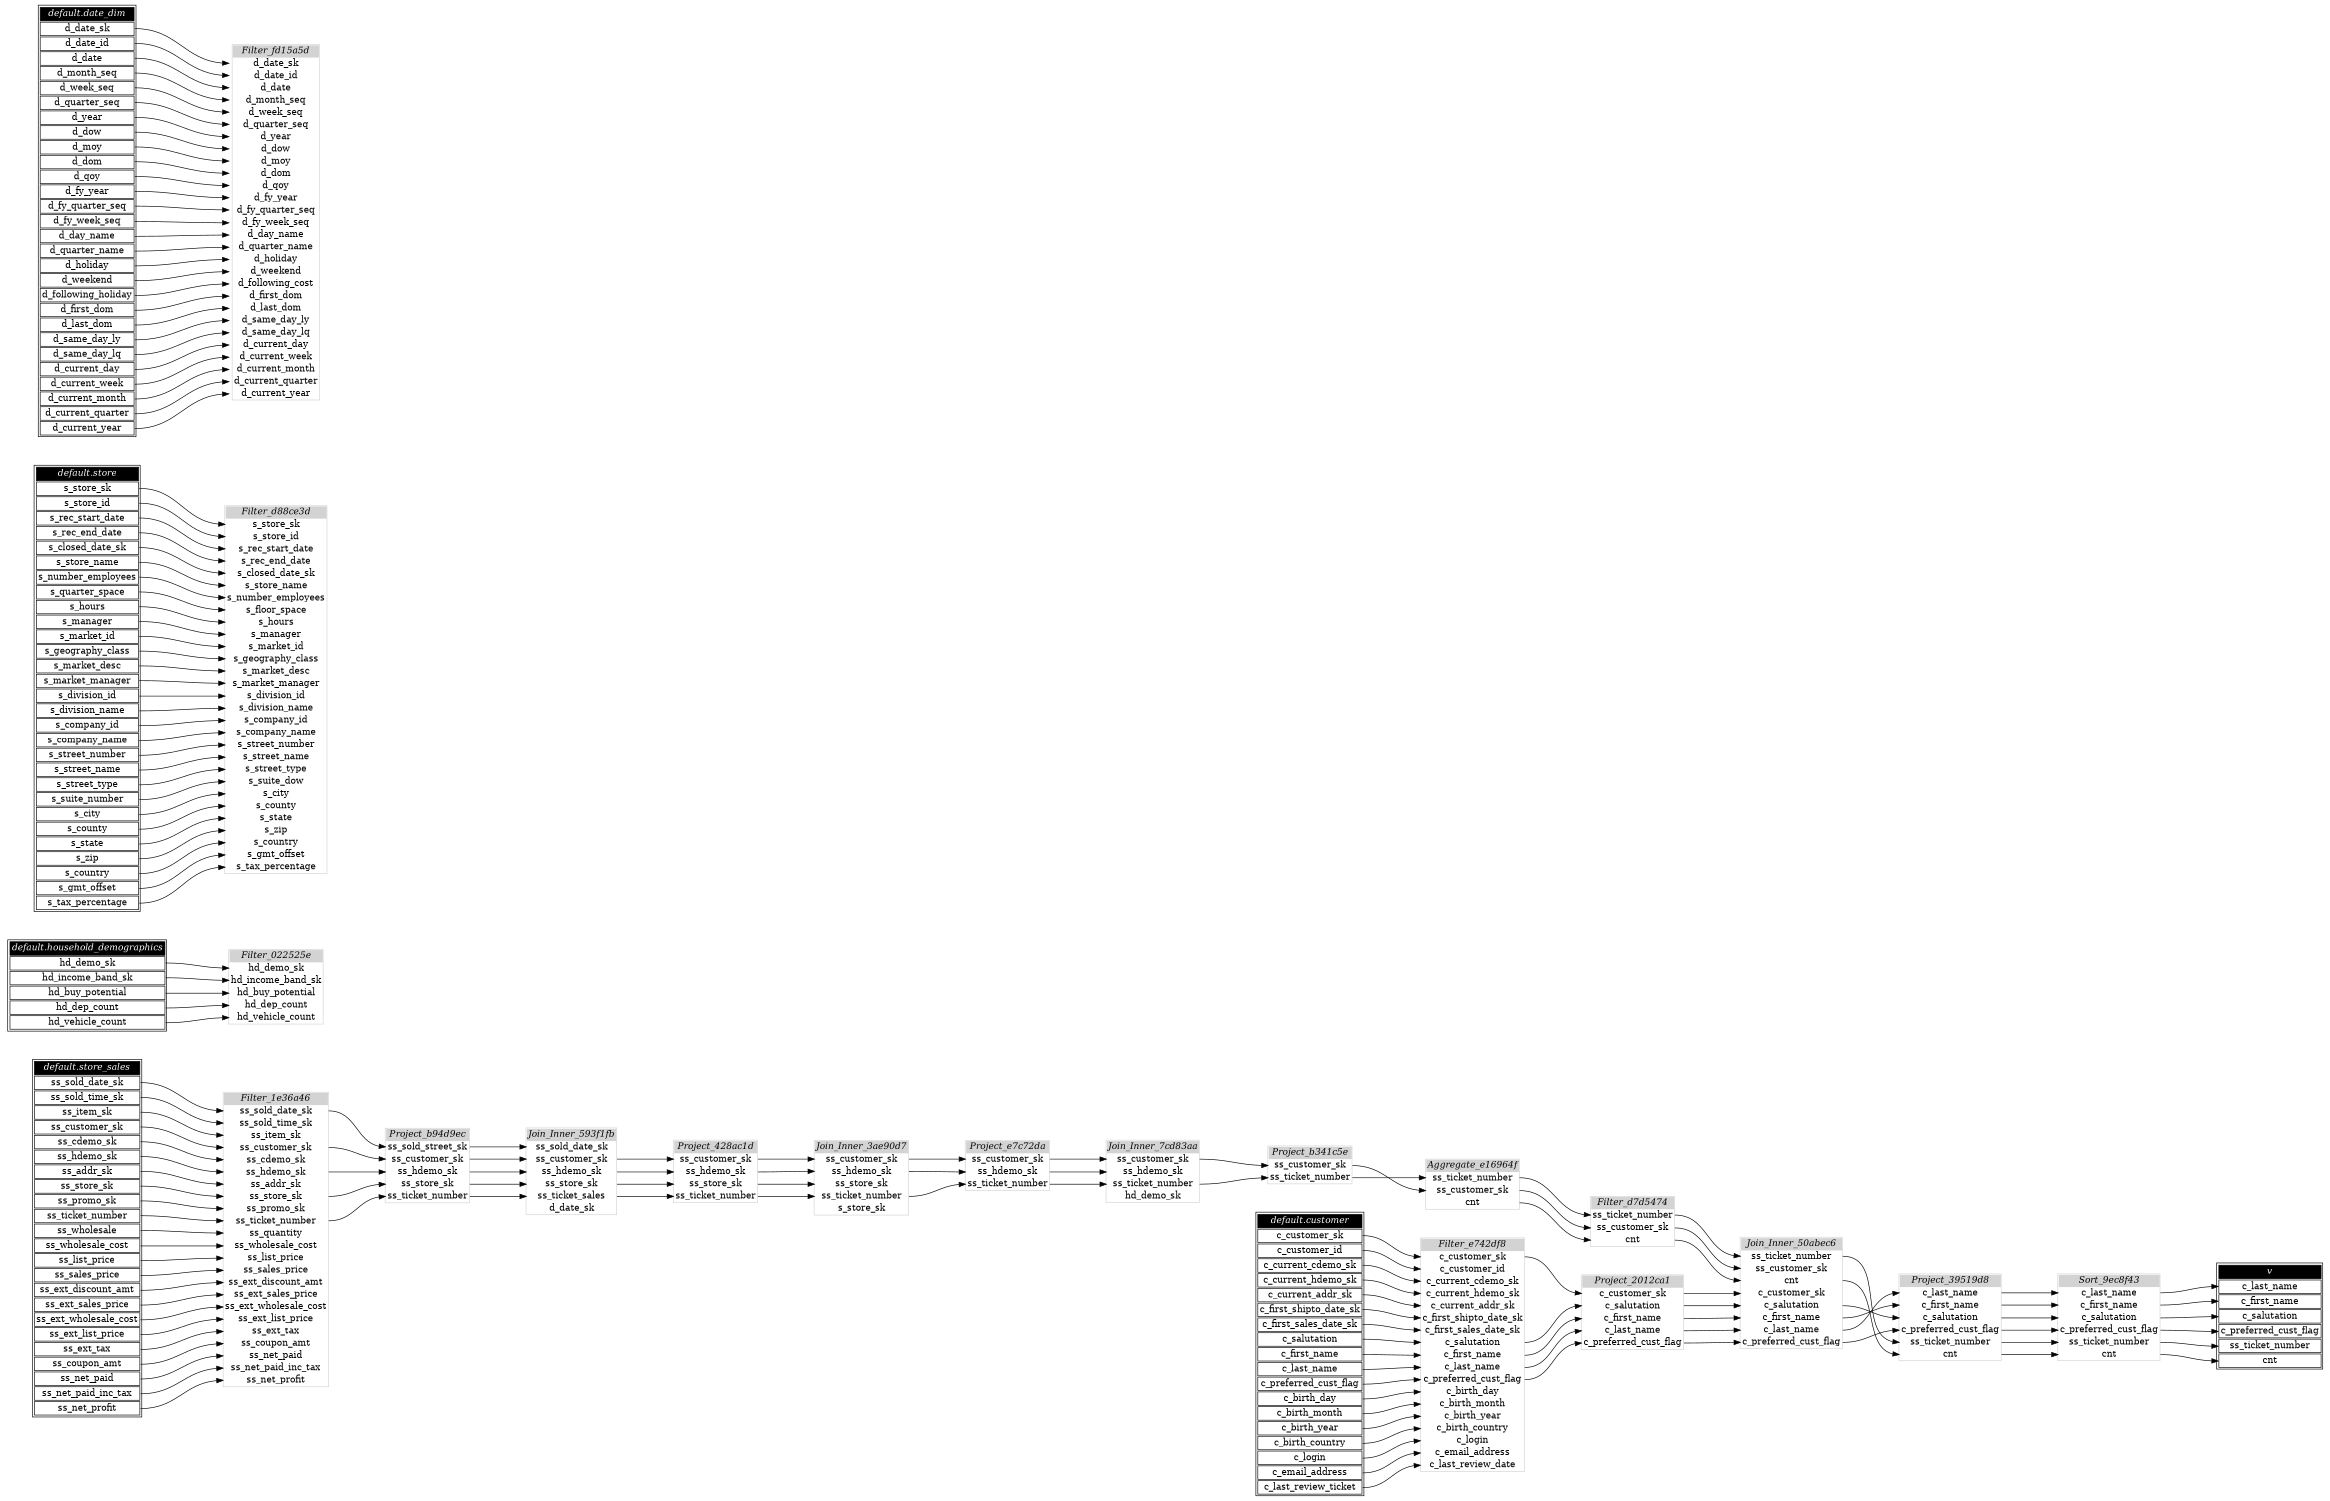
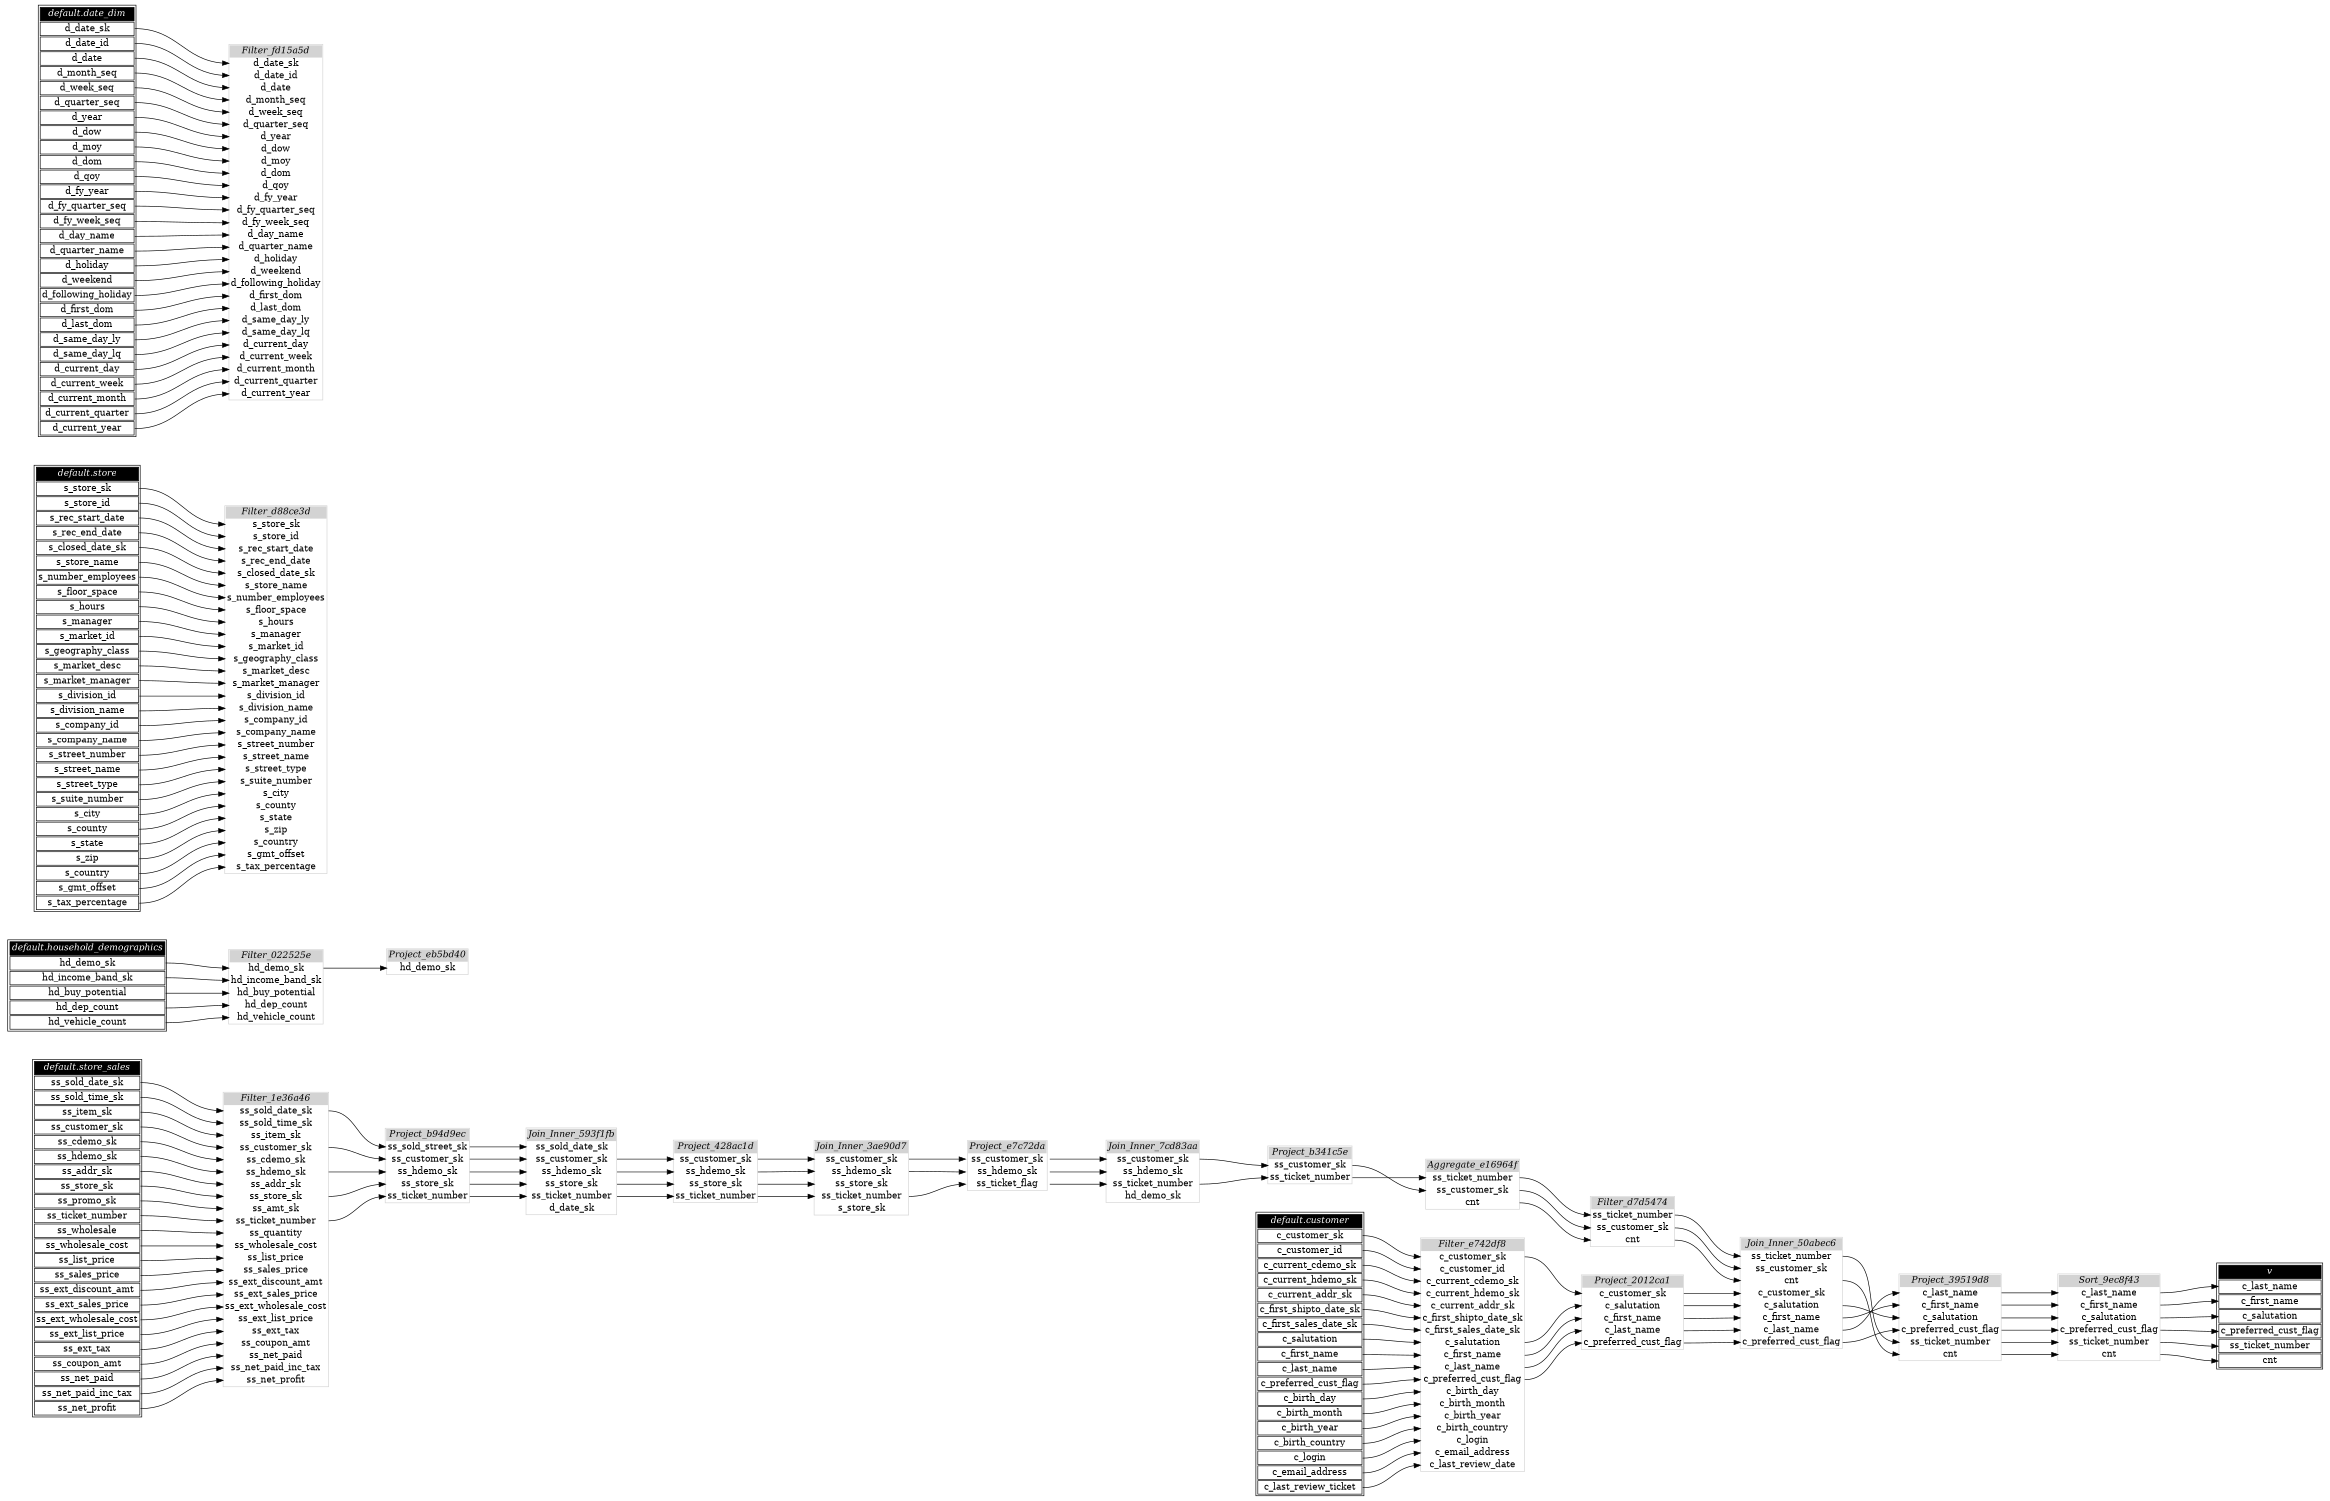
node "Filter_fd15a5d": text "d_following_cost" -> "d_following_holiday"
node "default.store": text "s_quarter_space" -> "s_floor_space"
node "Filter_d88ce3d": text "s_suite_dow" -> "s_suite_number"
node "Project_eb5bd40": added
node "Project_e7c72da": text "ss_ticket_number" -> "ss_ticket_flag"
node "Join_Inner_593f1fb": text "ss_ticket_sales" -> "ss_ticket_number"
node "Filter_1e36a46": text "ss_promo_sk" -> "ss_amt_sk"
